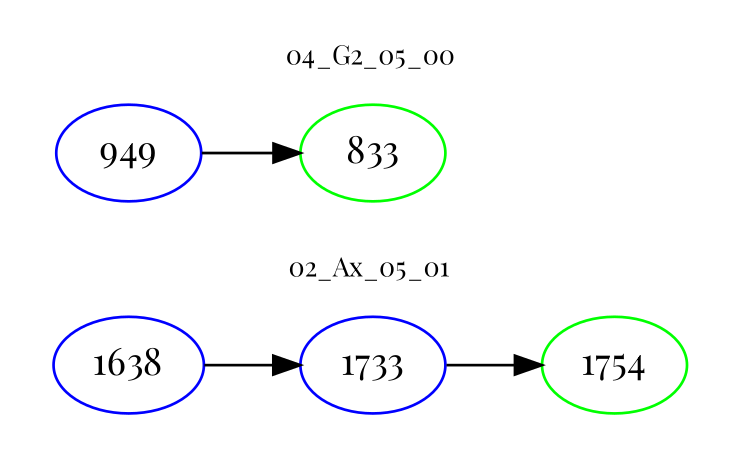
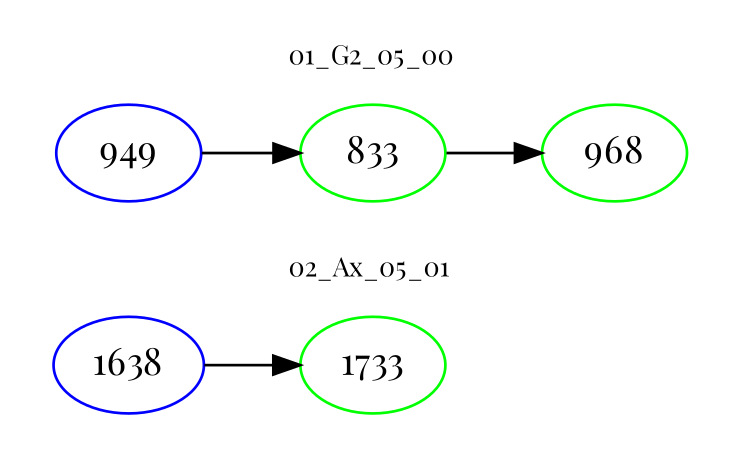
cluster "04_G2_05_00": label "04_G2_05_00" -> "01_G2_05_00"
node "968": added
node "1733": color blue -> green
node "1754": removed
